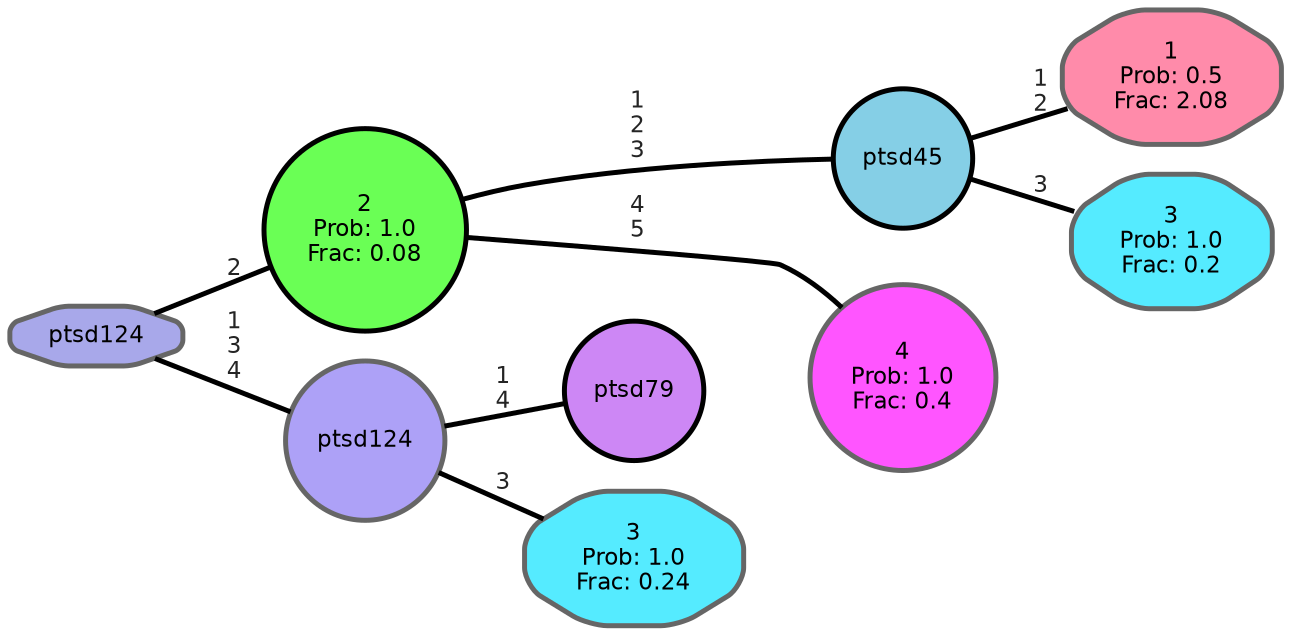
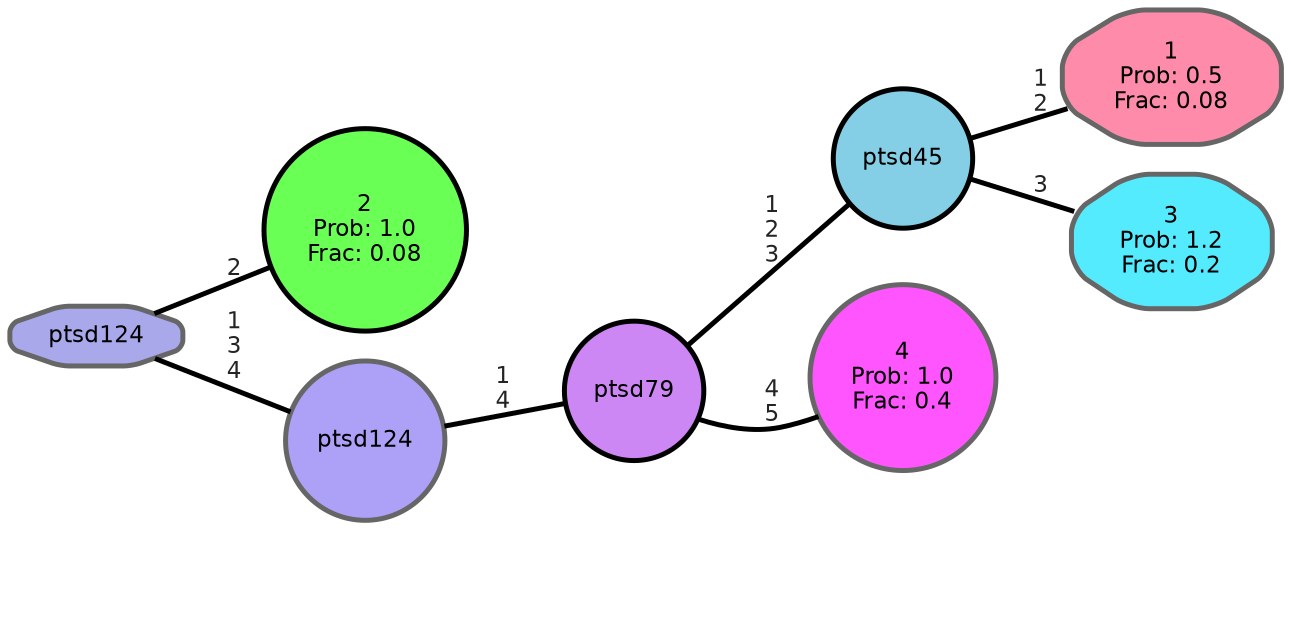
node "1 Prob: 0.5 Frac: 2.08": label "1 Prob: 0.5 Frac: 2.08" -> "1 Prob: 0.5 Frac: 0.08"
edge "ptsd45" -- "2 Prob: 1.0 Frac: 0.08": now "ptsd45" -- "ptsd79"
node "3 Prob: 1.0 Frac: 0.2": label "3 Prob: 1.0 Frac: 0.2" -> "3 Prob: 1.2 Frac: 0.2"
edge "2 Prob: 1.0 Frac: 0.08" -- "4 Prob: 1.0 Frac: 0.4": now "ptsd79" -- "4 Prob: 1.0 Frac: 0.4"
node "3 Prob: 1.0 Frac: 0.24": removed
